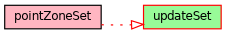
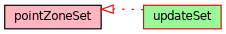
edge "pointZoneSet" -> "updateSet": reversed
